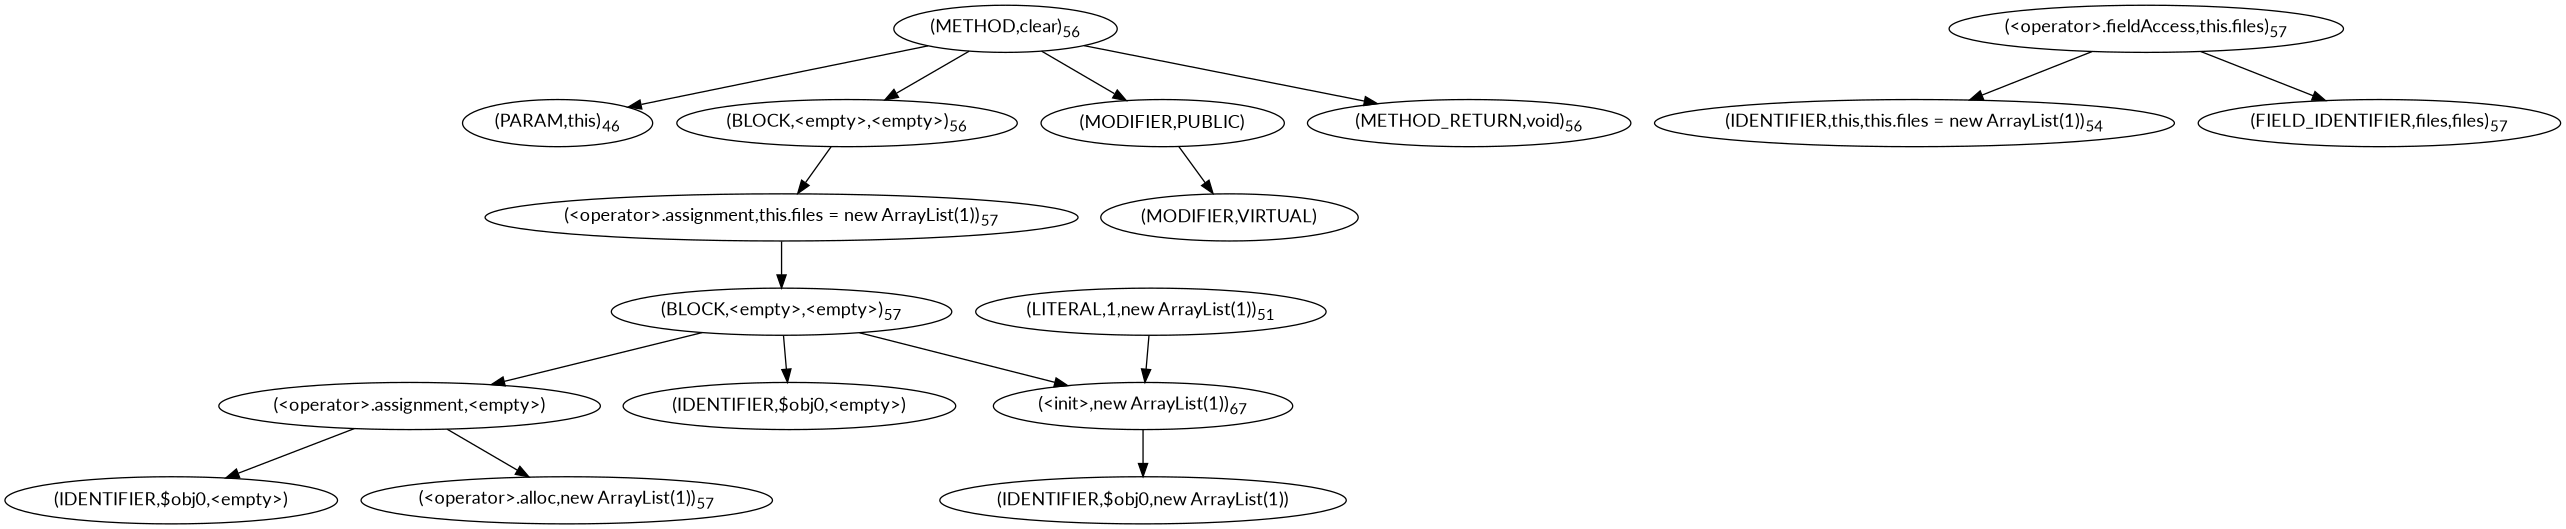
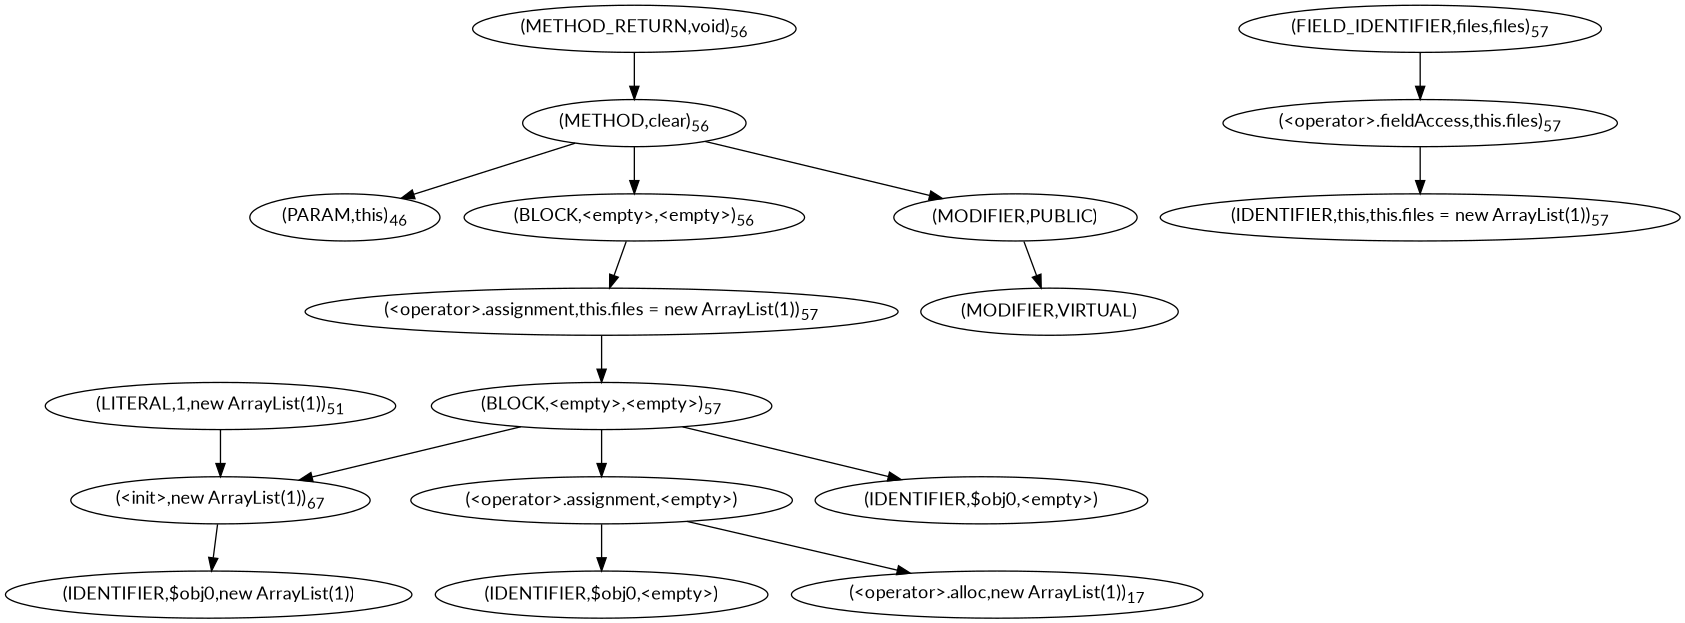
edge "(METHOD,clear)" -> "(METHOD_RETURN,void)": reversed
edge "(<operator>.fieldAccess,this.files)" -> "(FIELD_IDENTIFIER,files,files)": reversed
node "(IDENTIFIER,this,this.files = new ArrayList(1))": text "54" -> "57"
node "(<operator>.alloc,new ArrayList(1))": text "57" -> "17"
